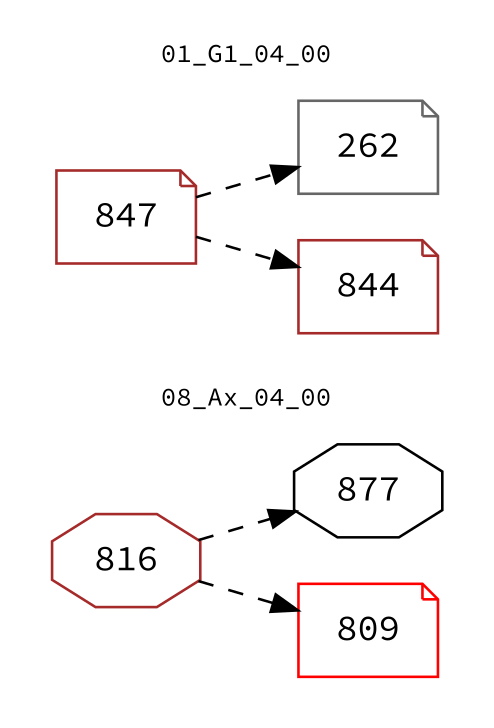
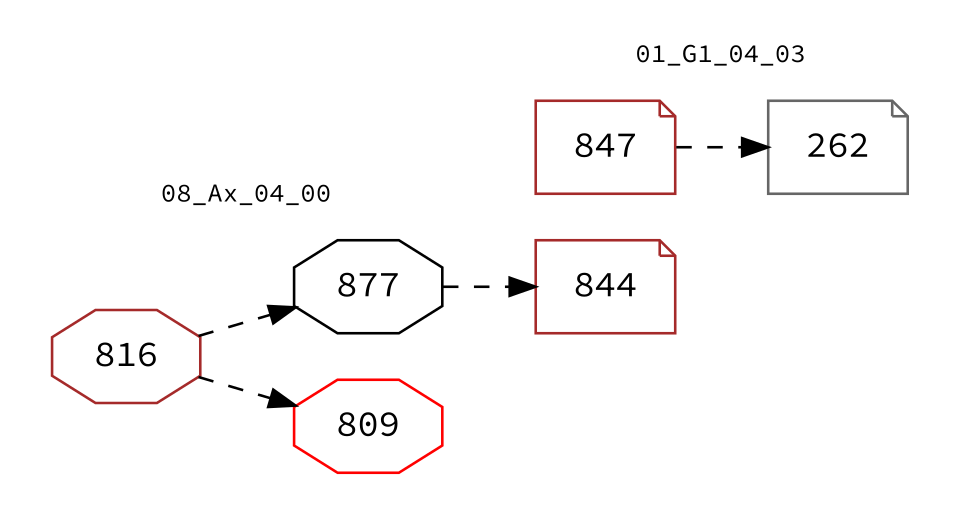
cluster "01_G1_04_00": label "01_G1_04_00" -> "01_G1_04_03"
edge "847" -> "844": now "877" -> "844"
node "809": shape note -> octagon
